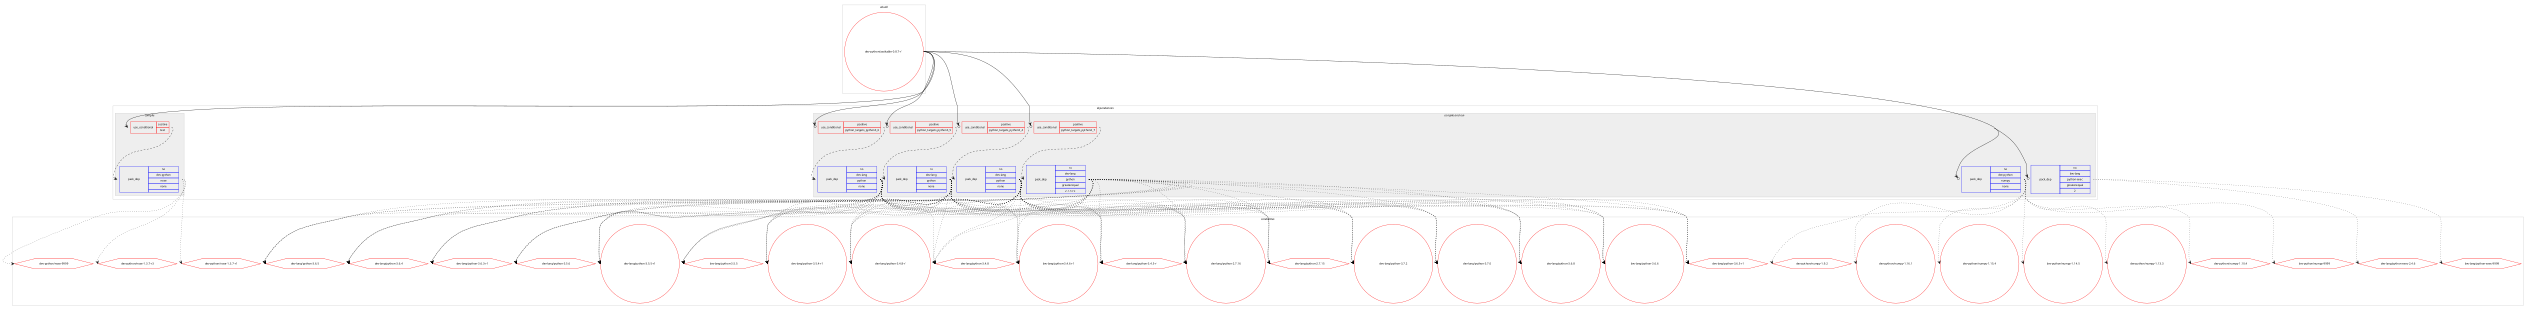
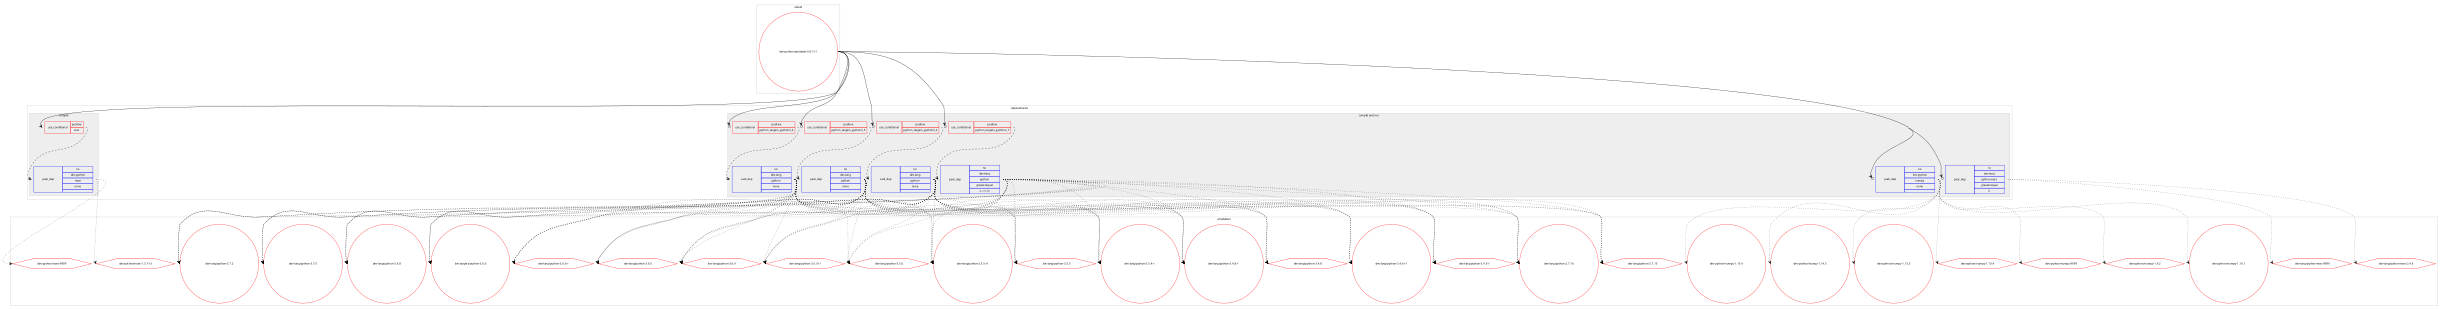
node "dev-python/nose-1.3.7-r1": removed
node "dev-lang/python-3.6.6": label "dev-lang/python-3.6.6" -> "dev-targets/python-3.6.6"
